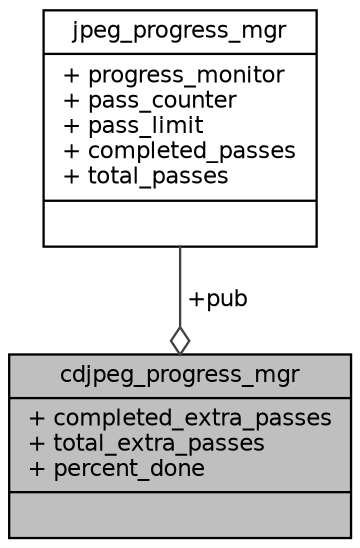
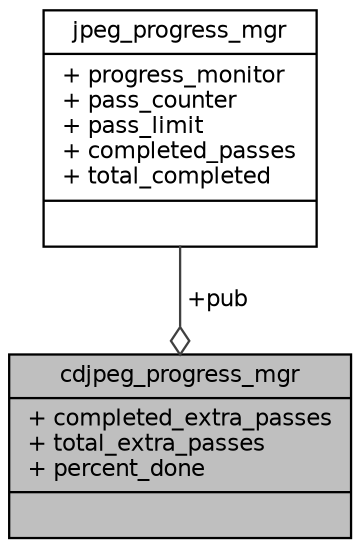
node "jpeg_progress_mgr": text "+ total_passes" -> "+ total_completed"
